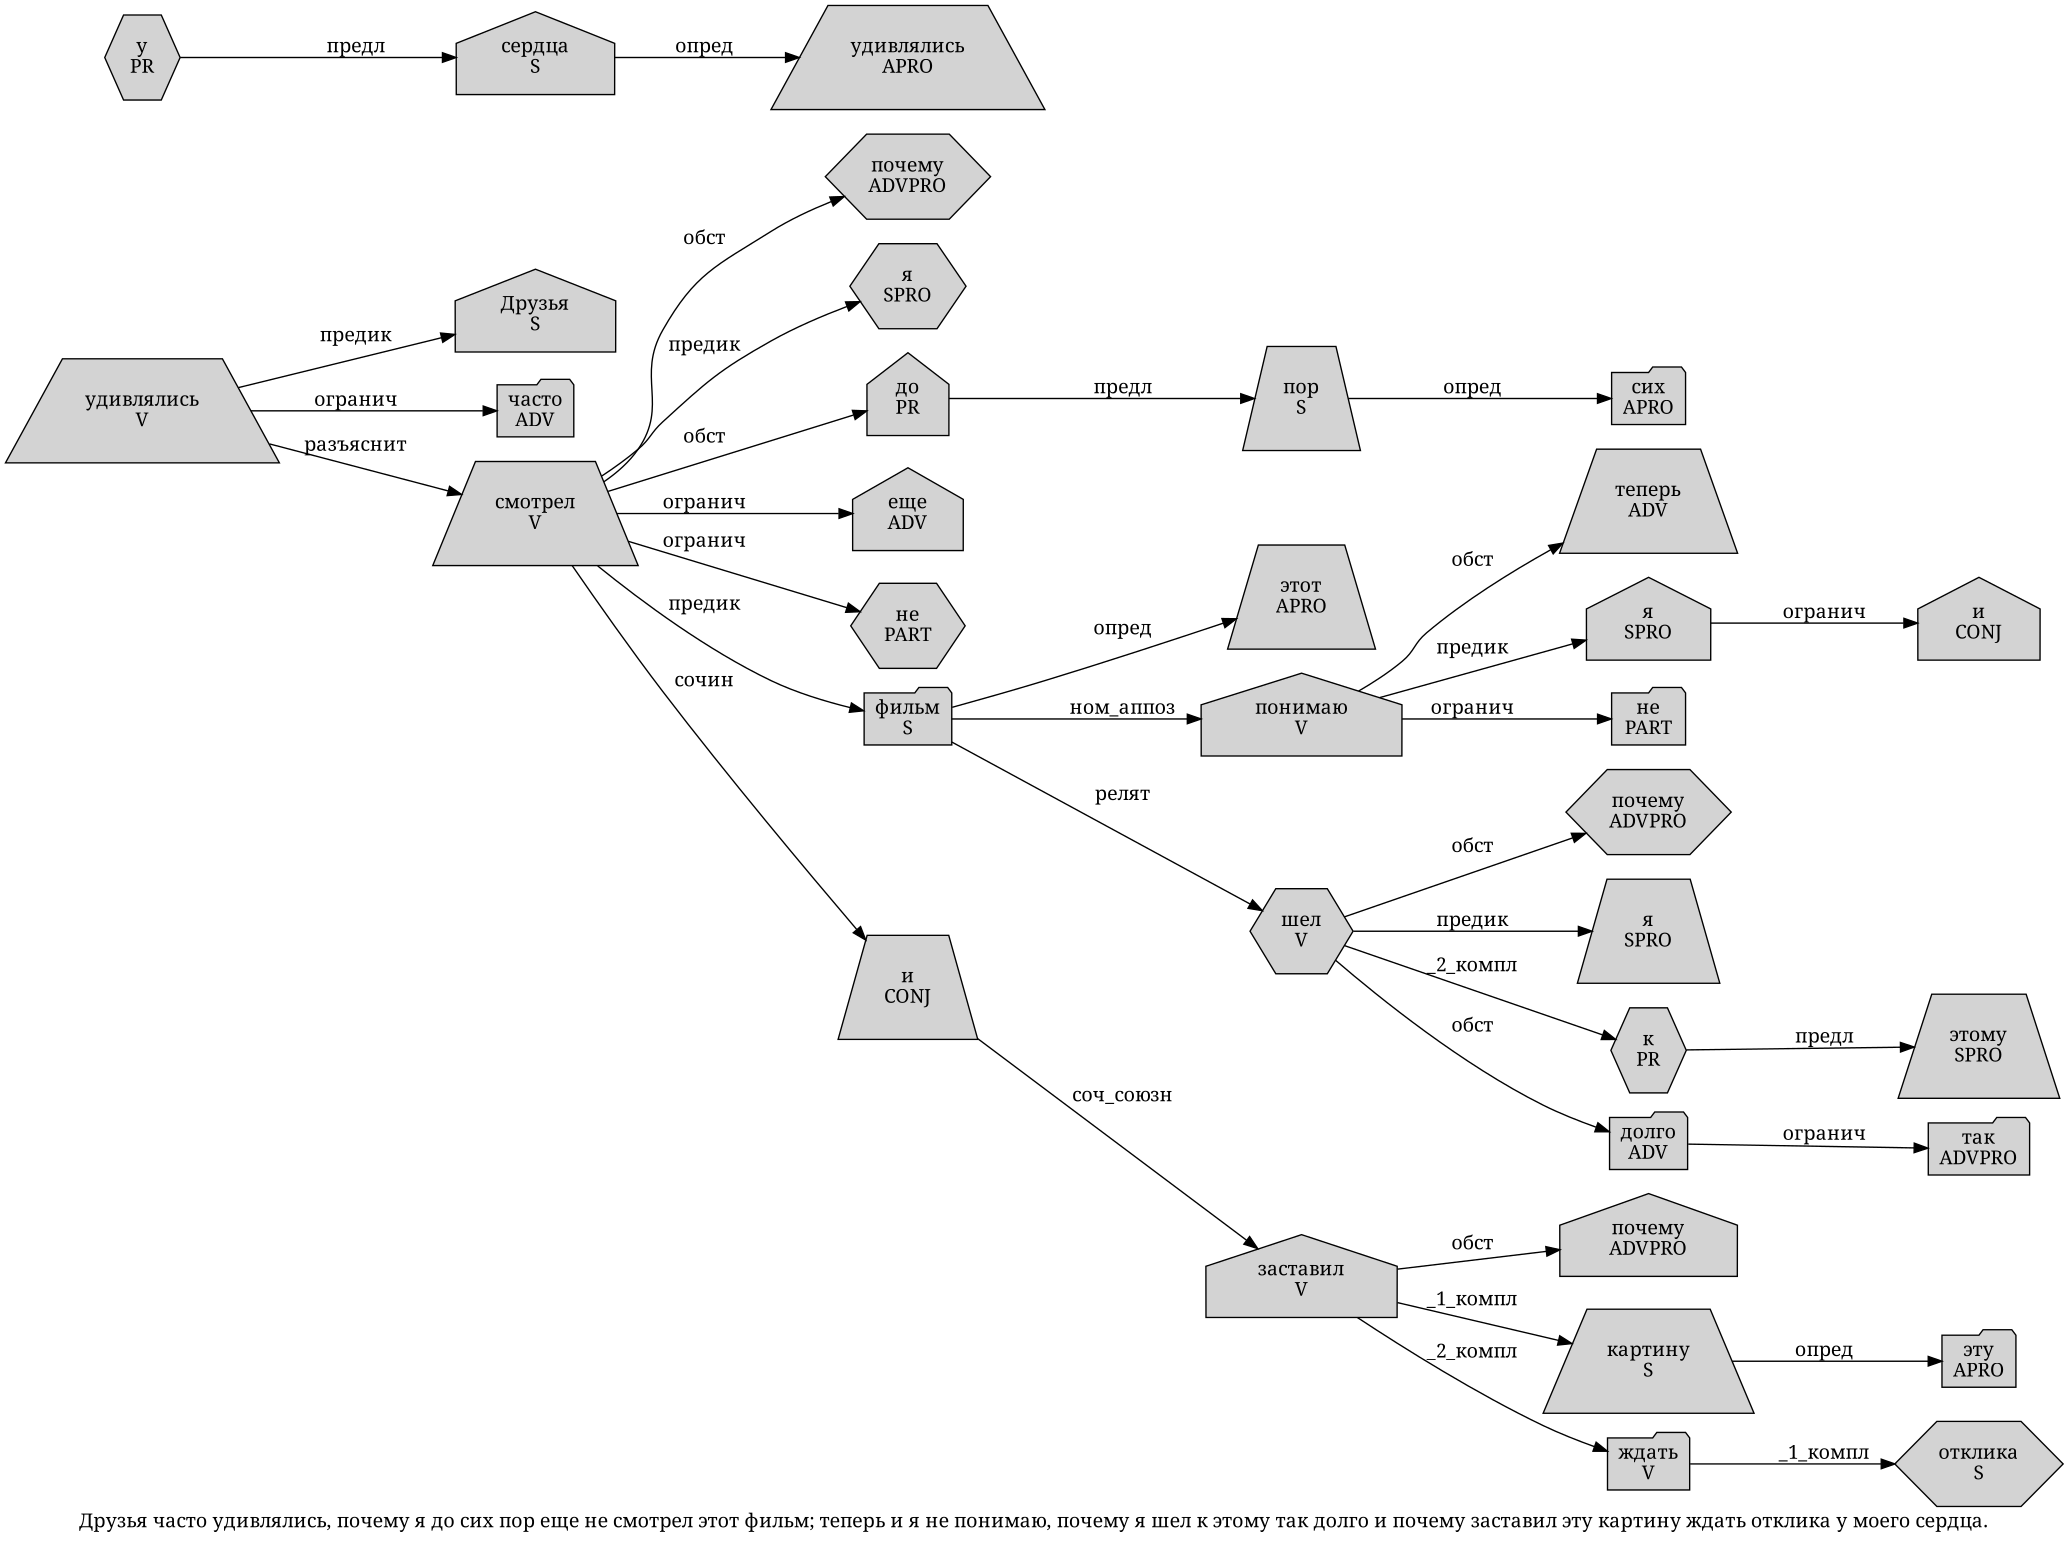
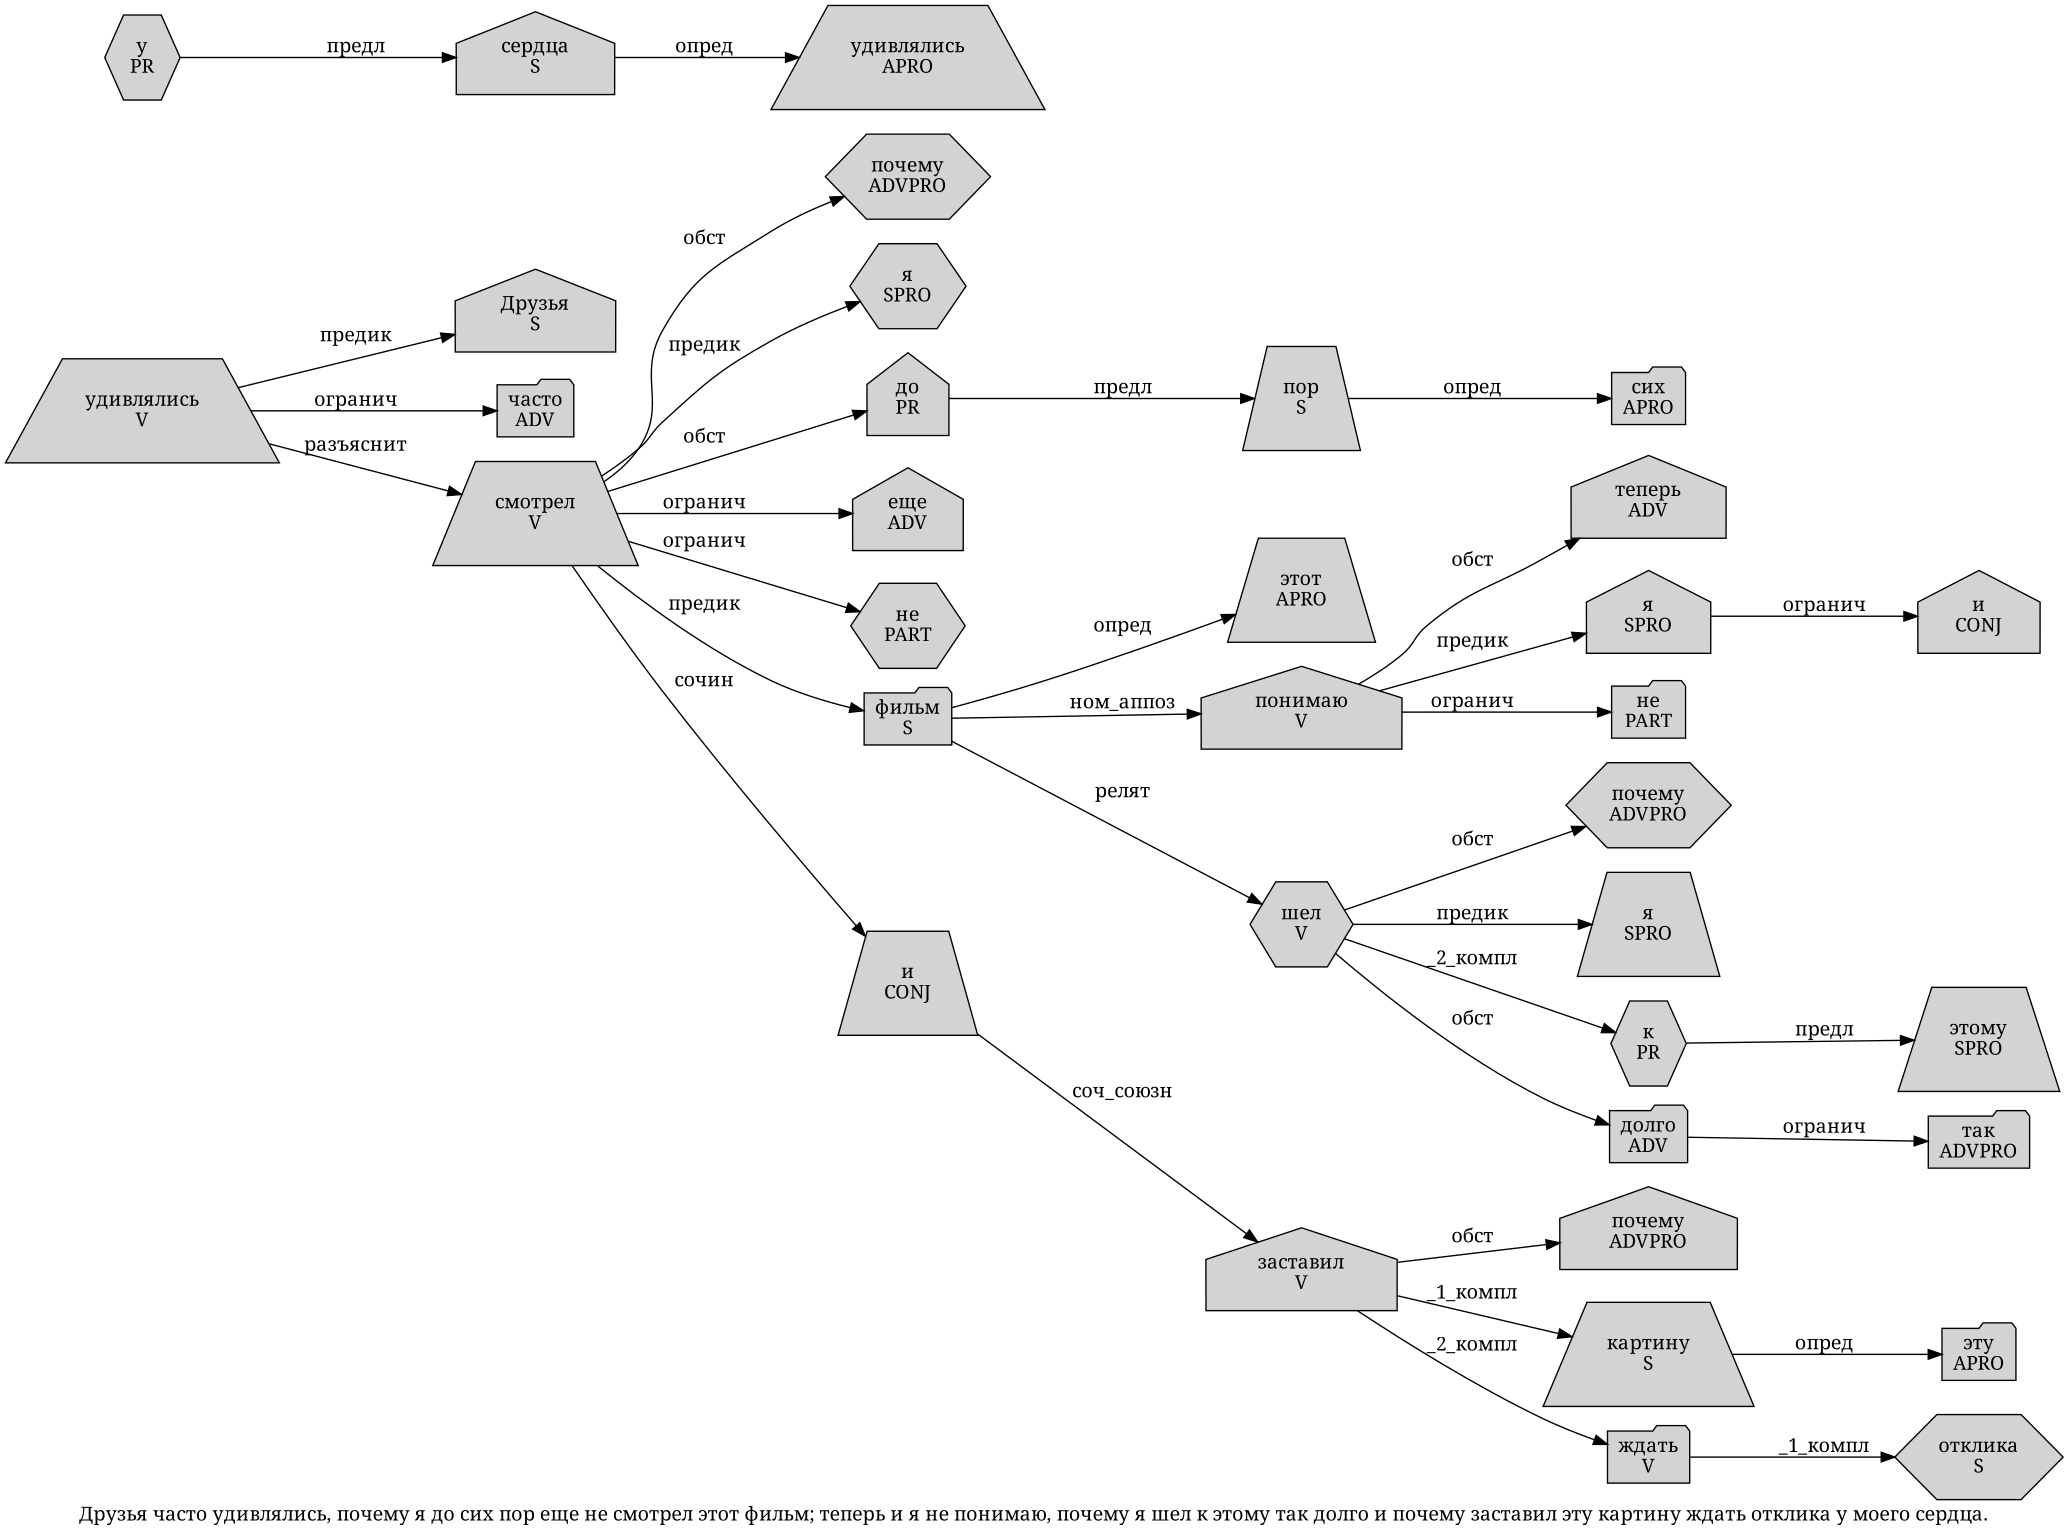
node "теперь ADV": shape trapezium -> house
